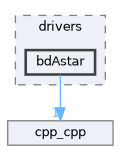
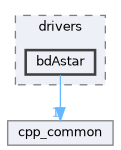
node "cpp_cpp": label "cpp_cpp" -> "cpp_common"
